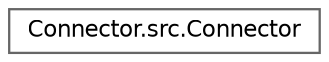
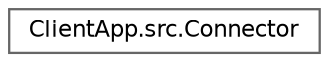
node "Connector.src.Connector": label "Connector.src.Connector" -> "ClientApp.src.Connector"
